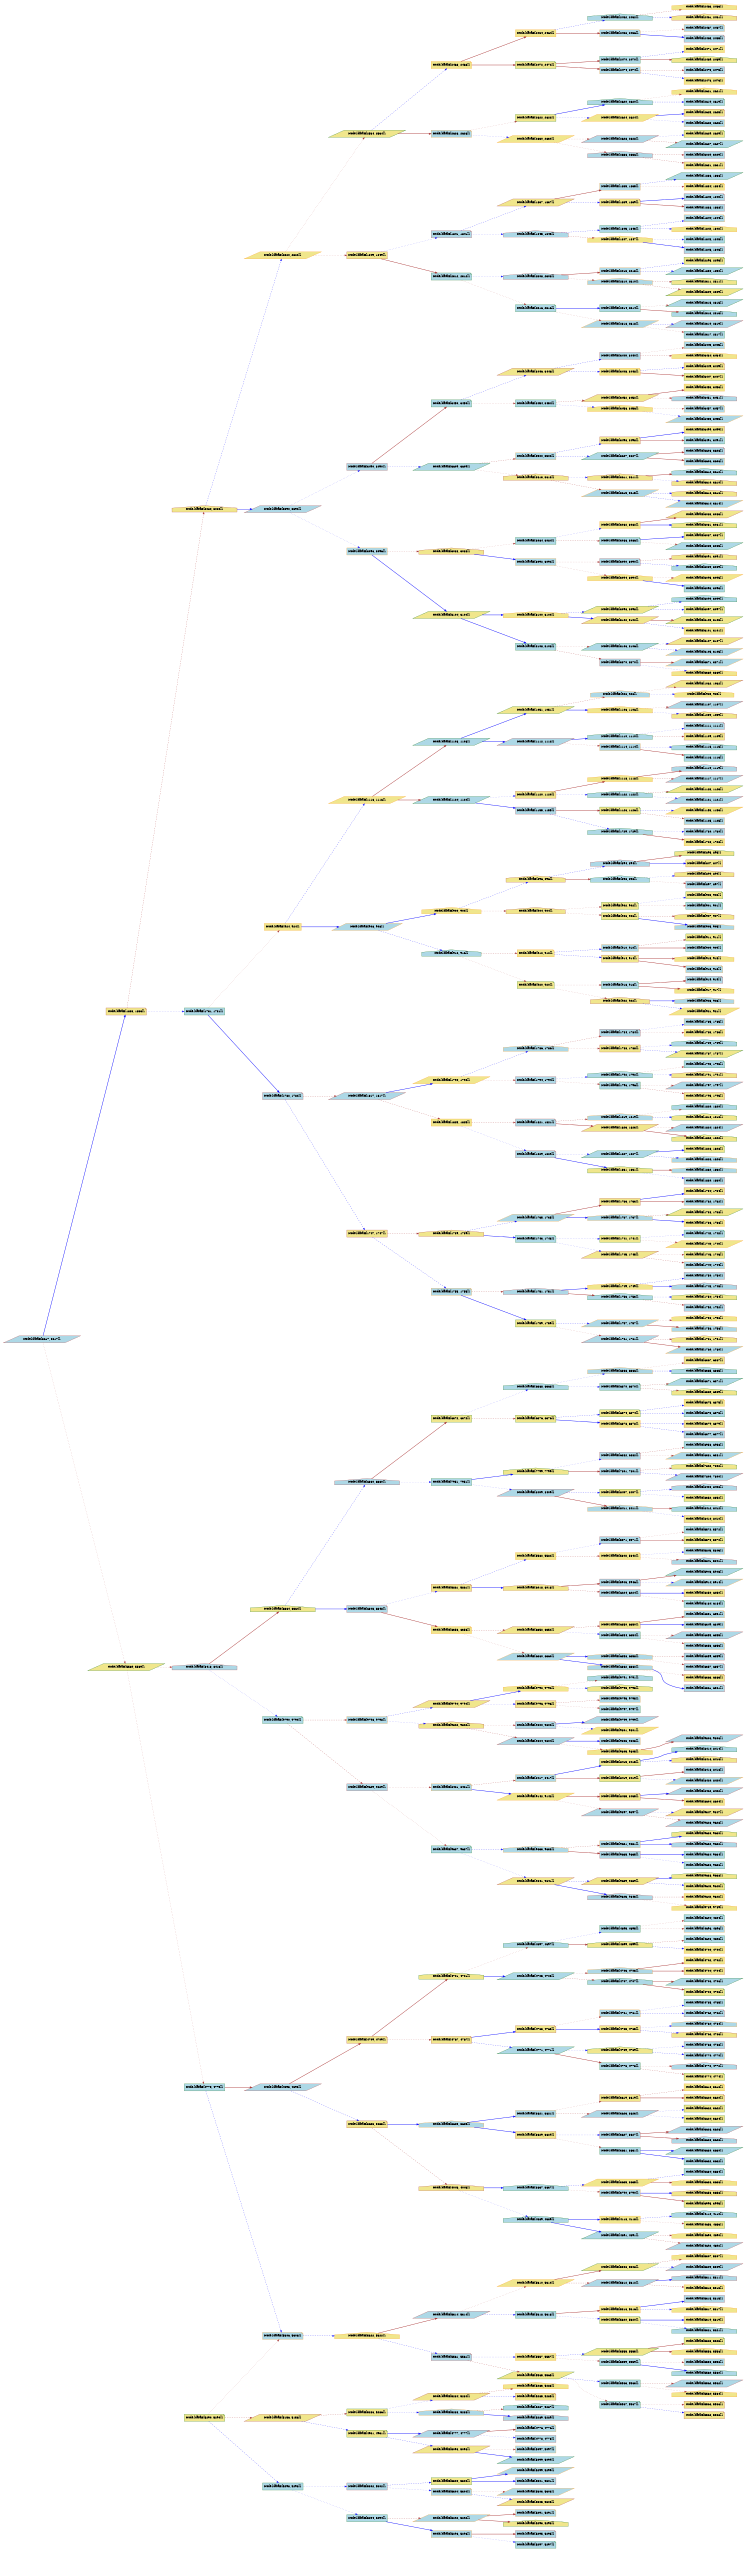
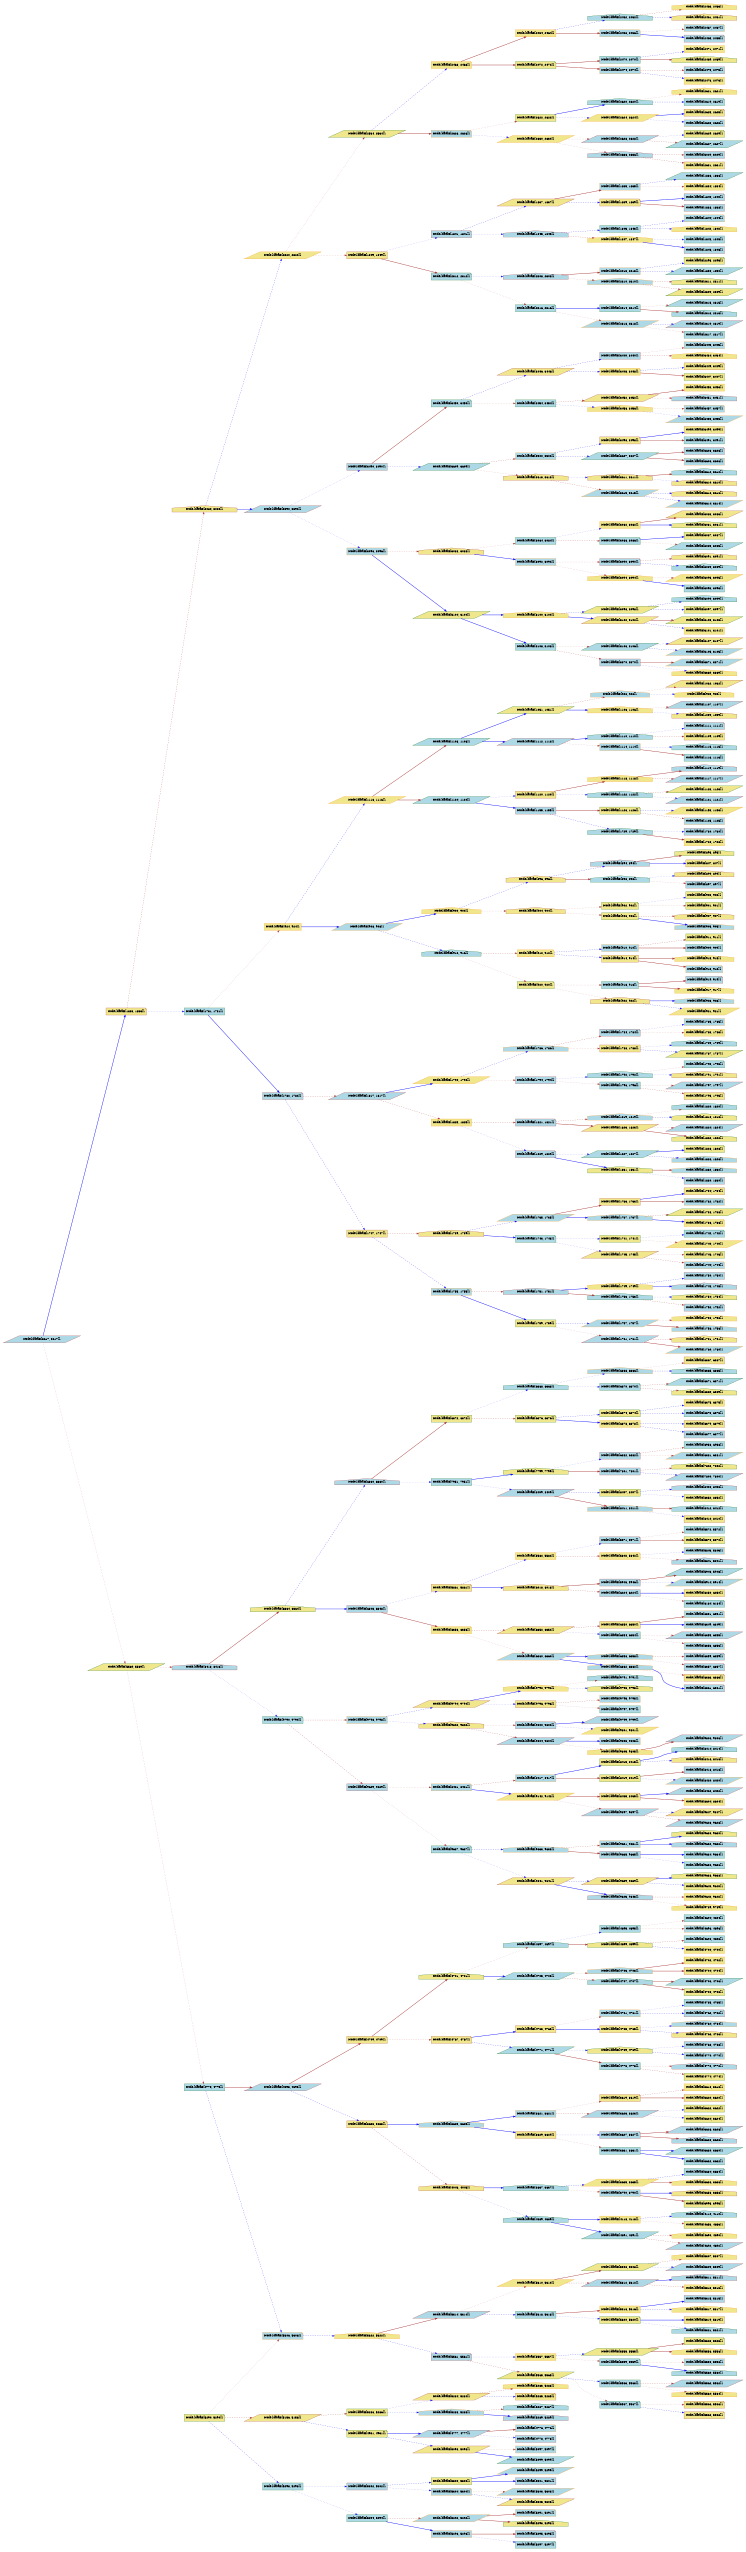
node "Node{data=[901, 901]}": fillcolor lightblue -> khaki
